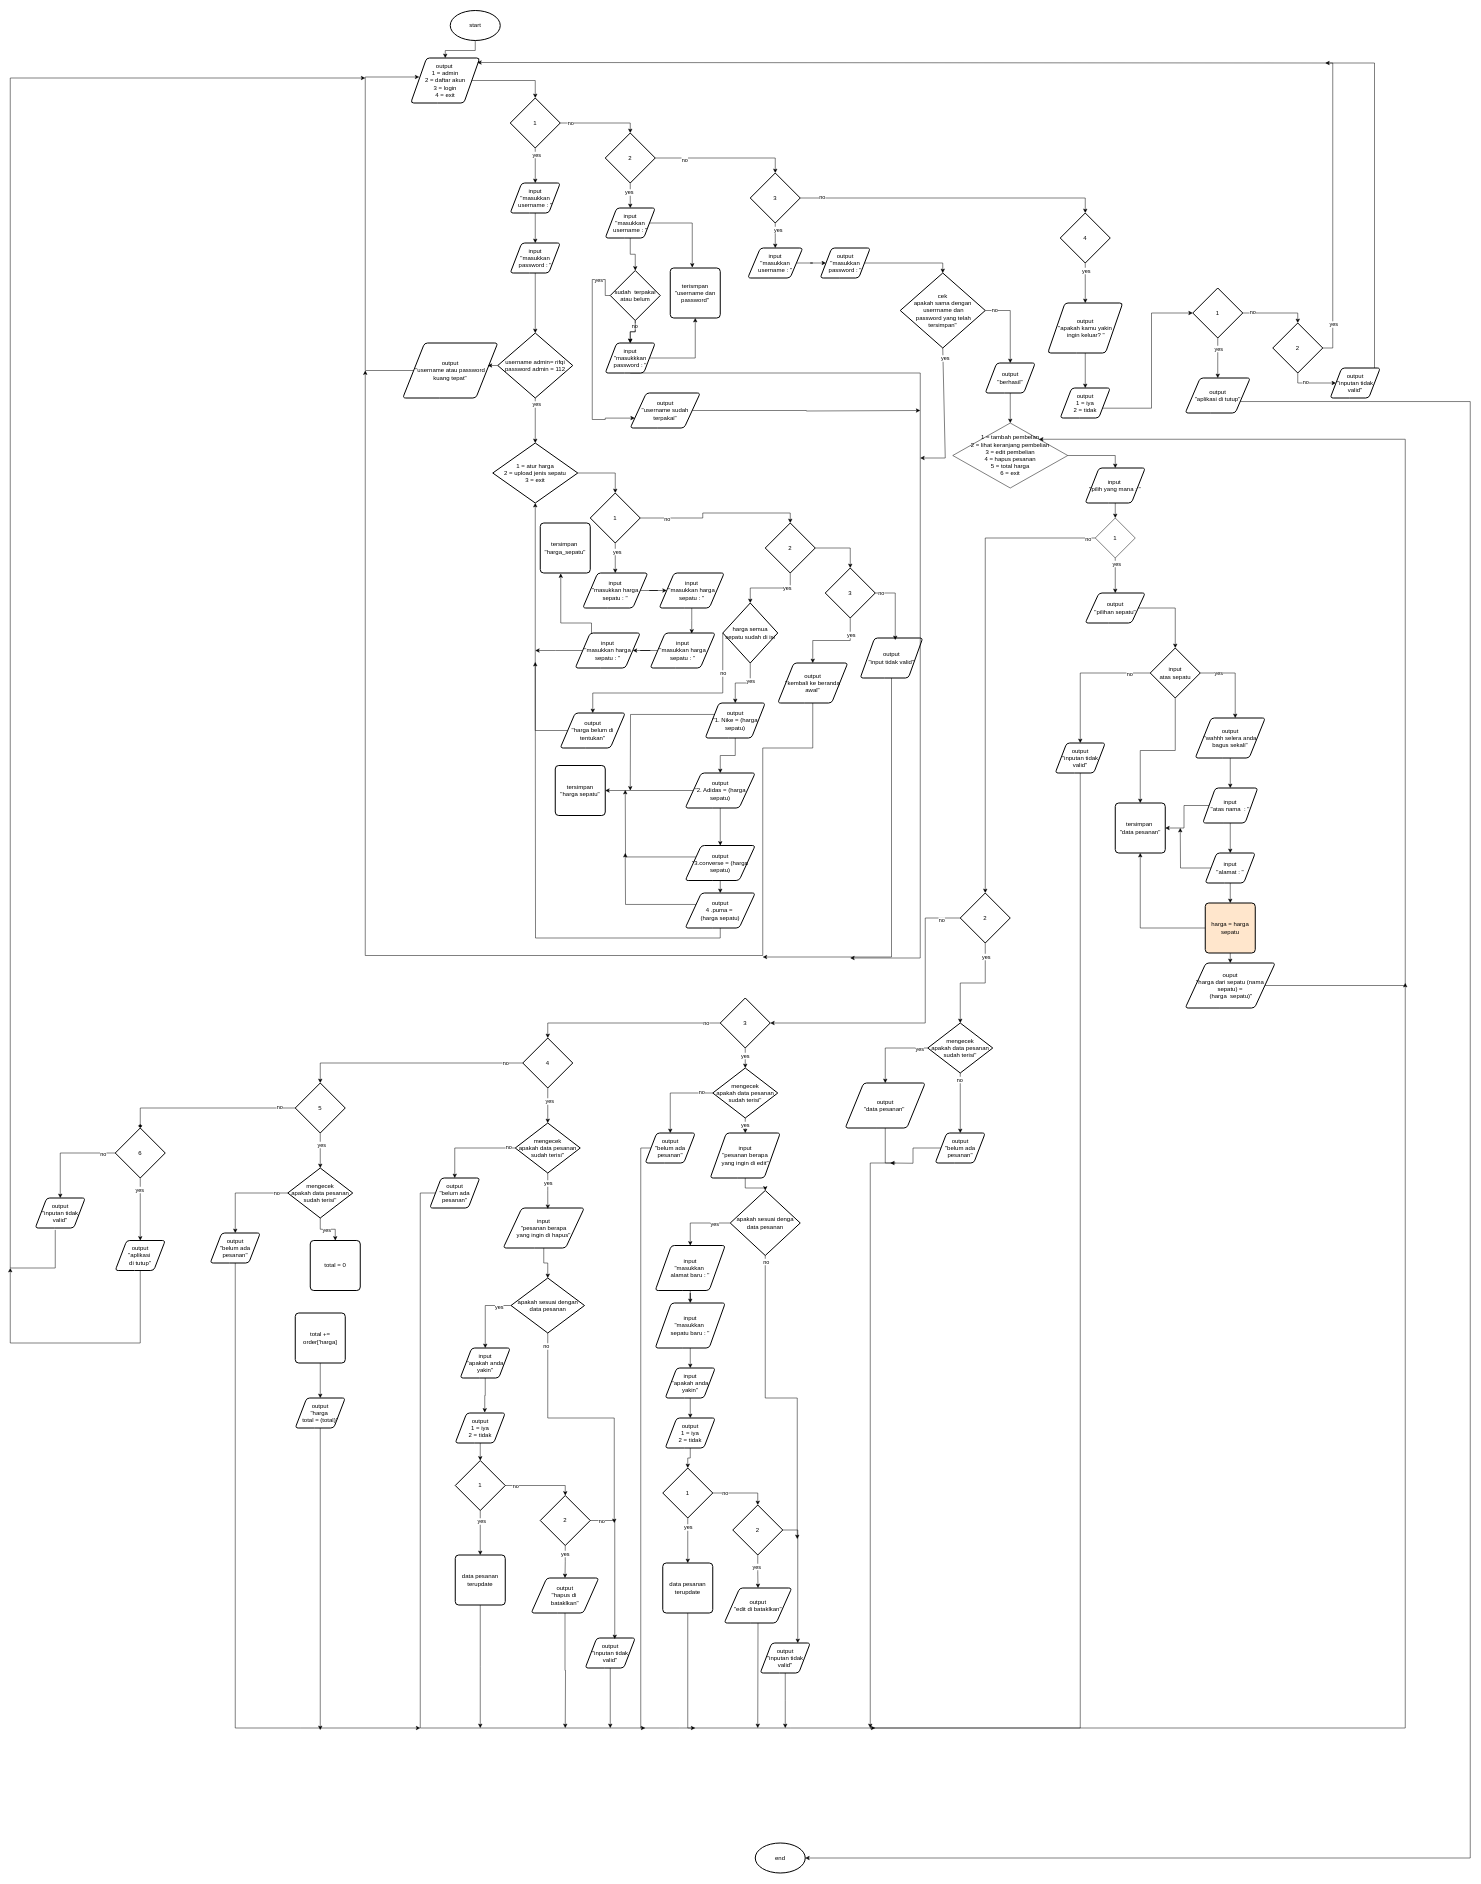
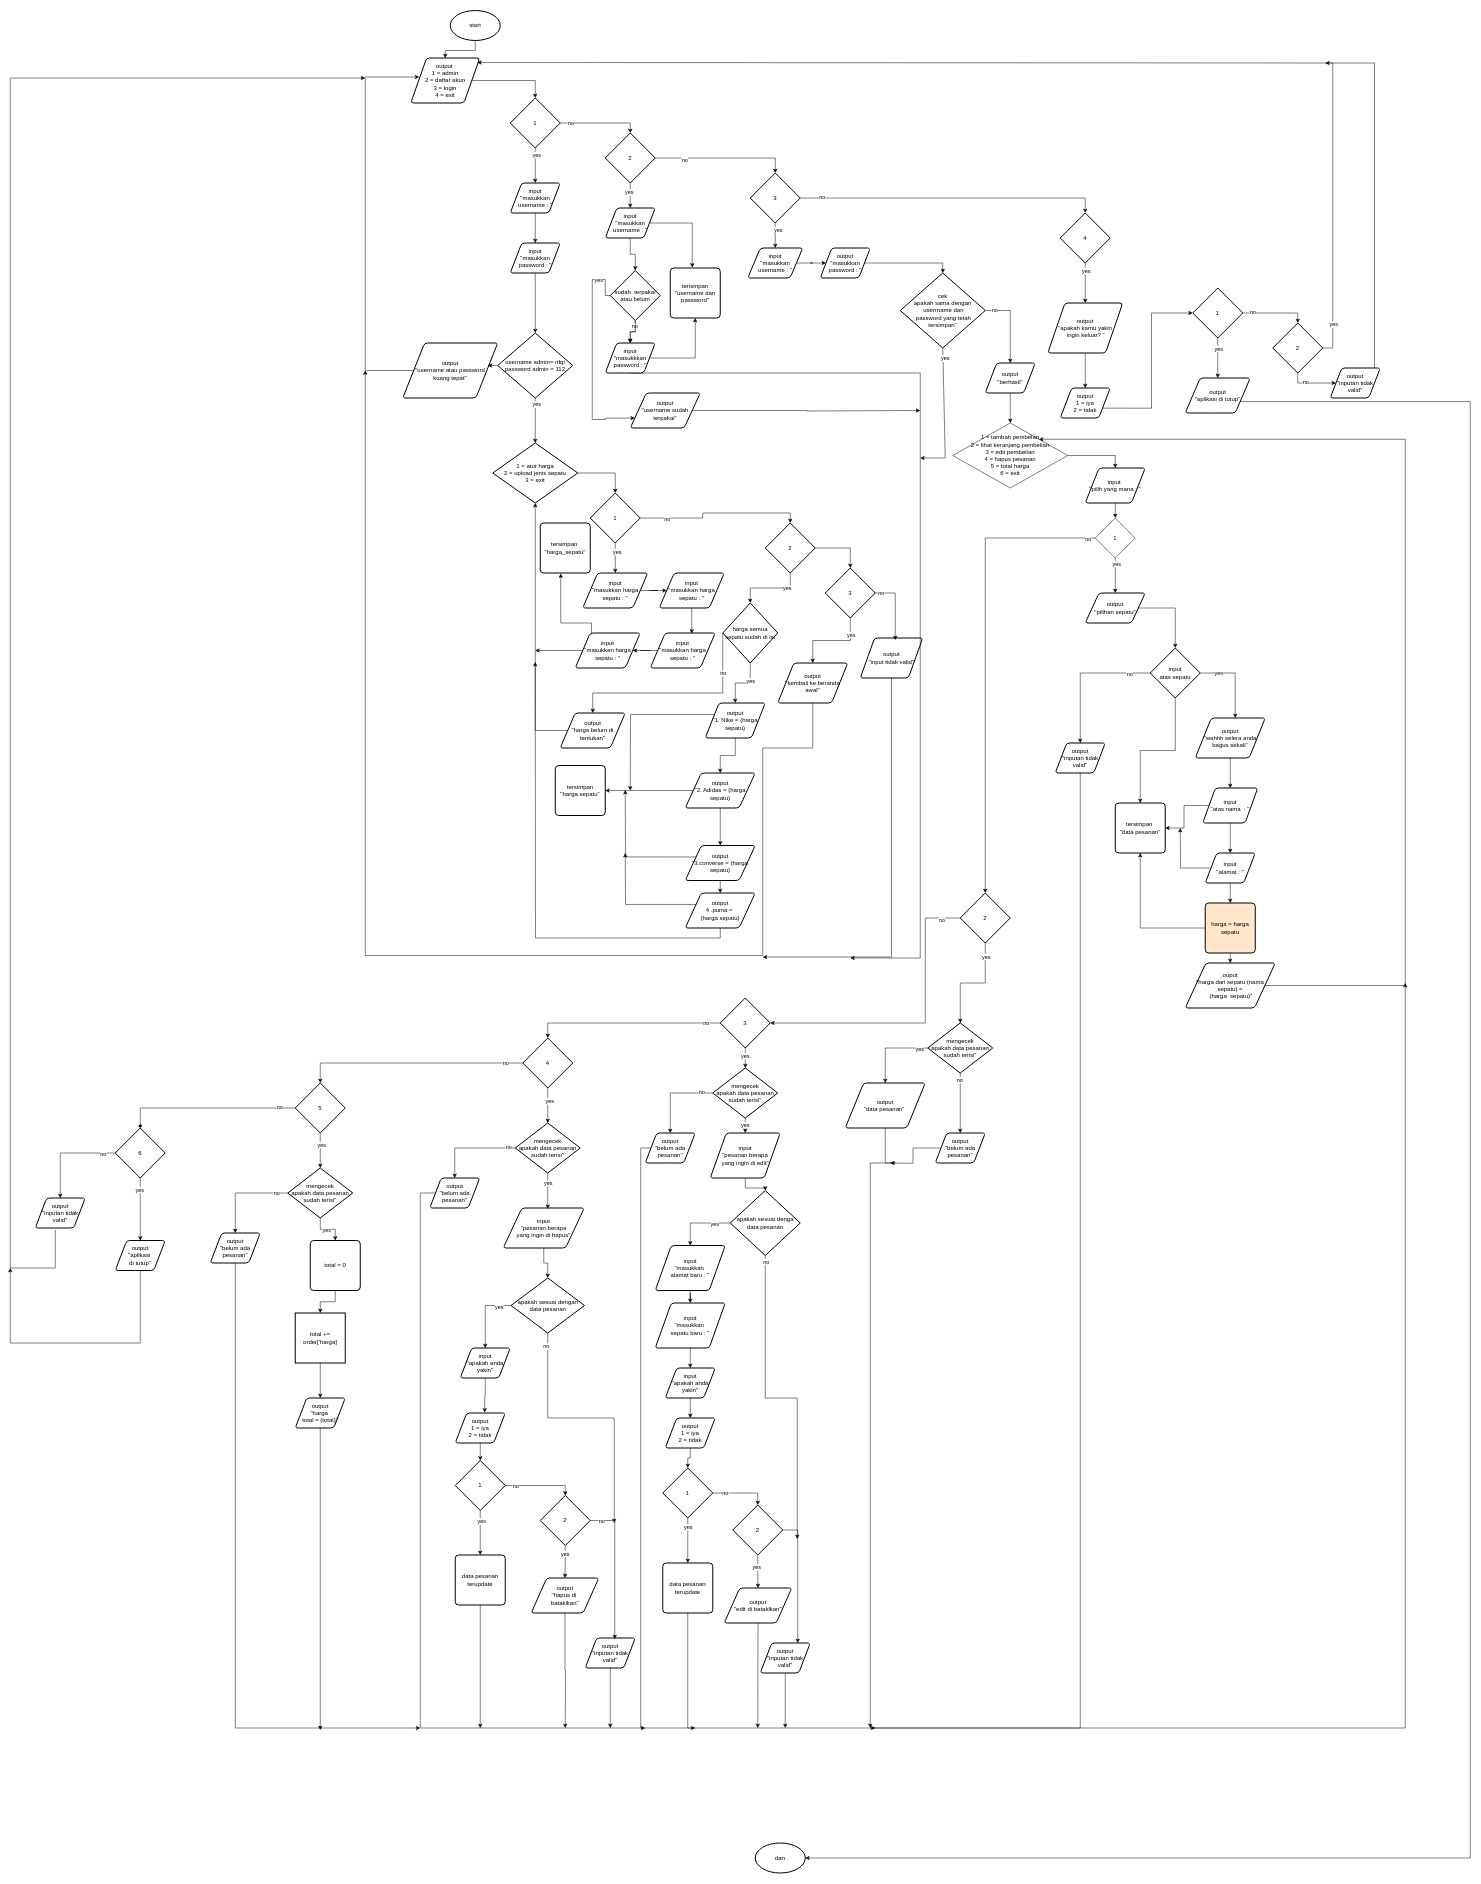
edge "total = 0" -> "total += order['harga]": added
node "total += order['harga]": shape rounded rectangle -> rectangle
node "end": label "end" -> "dan"
